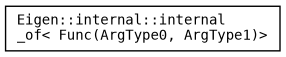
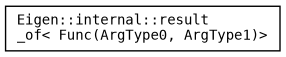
node "Eigen::internal::internal _of< Func(ArgType0, ArgType1)>": label "Eigen::internal::internal _of< Func(ArgType0, ArgType1)>" -> "Eigen::internal::result _of< Func(ArgType0, ArgType1)>"
